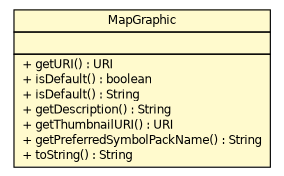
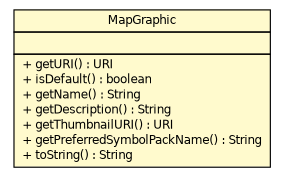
node "MapGraphic": text "+ isDefault() : String" -> "+ getName() : String"
